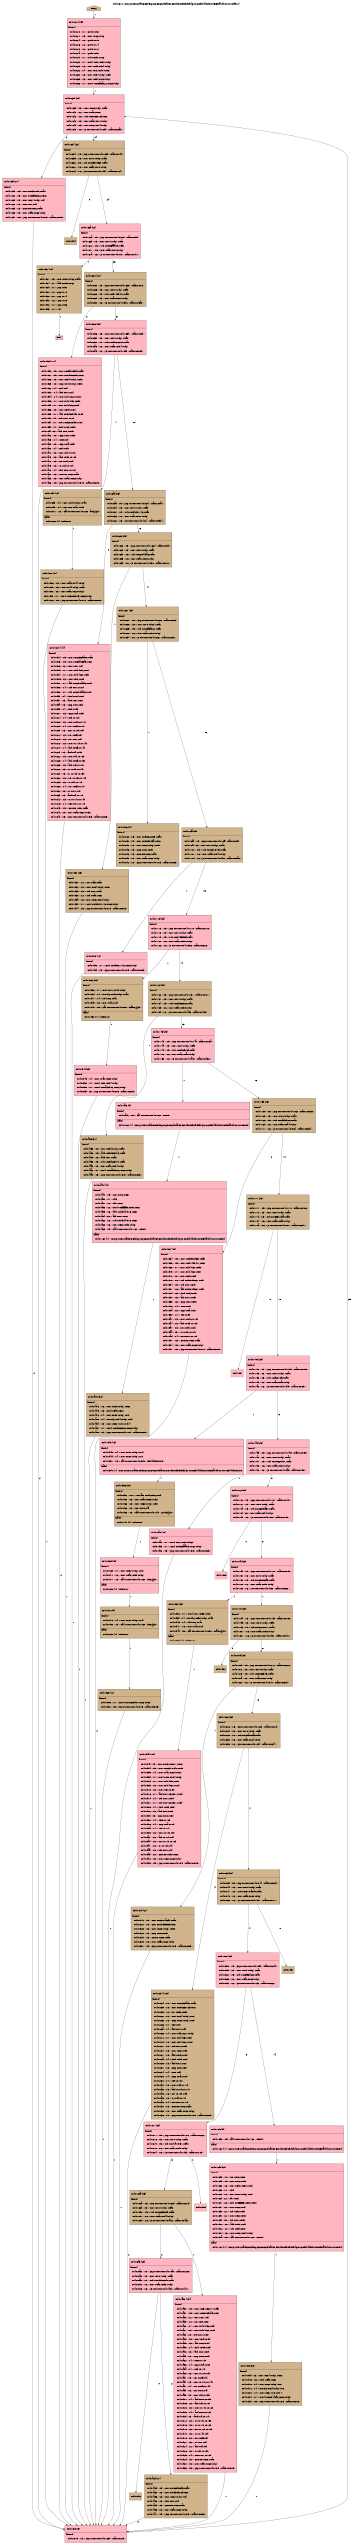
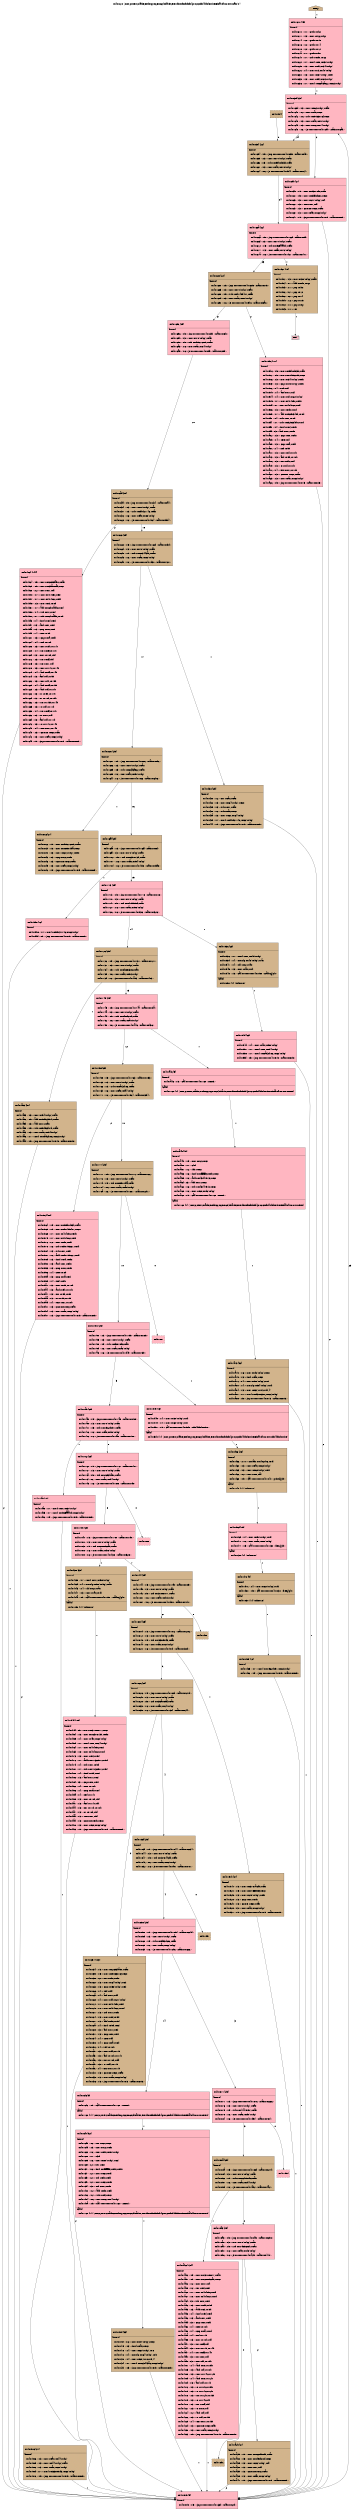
edge "0x401654 [22]" -> "0x401dd4": reversed
node "0x4018f9 [13]": removed
